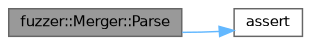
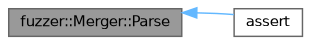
edge "fuzzer::Merger::Parse" -> "assert": reversed
